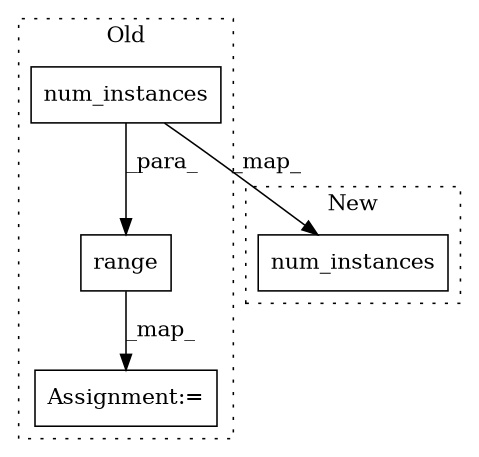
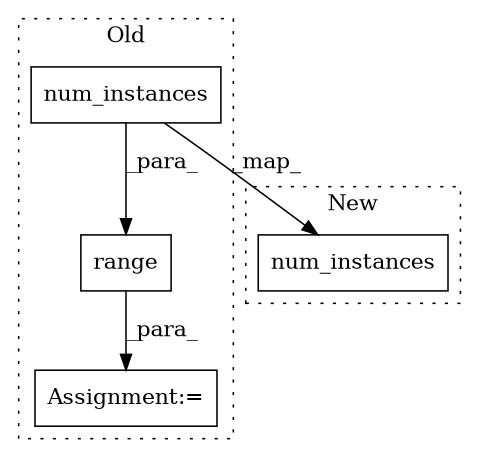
edge "range" -> "Assignment:=": label "_map_" -> "_para_"
